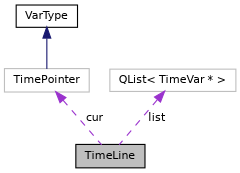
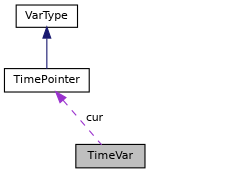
node "TimePointer": color grey75 -> black
node "QList< TimeVar * >": removed
node "TimeLine": label "TimeLine" -> "TimeVar"
